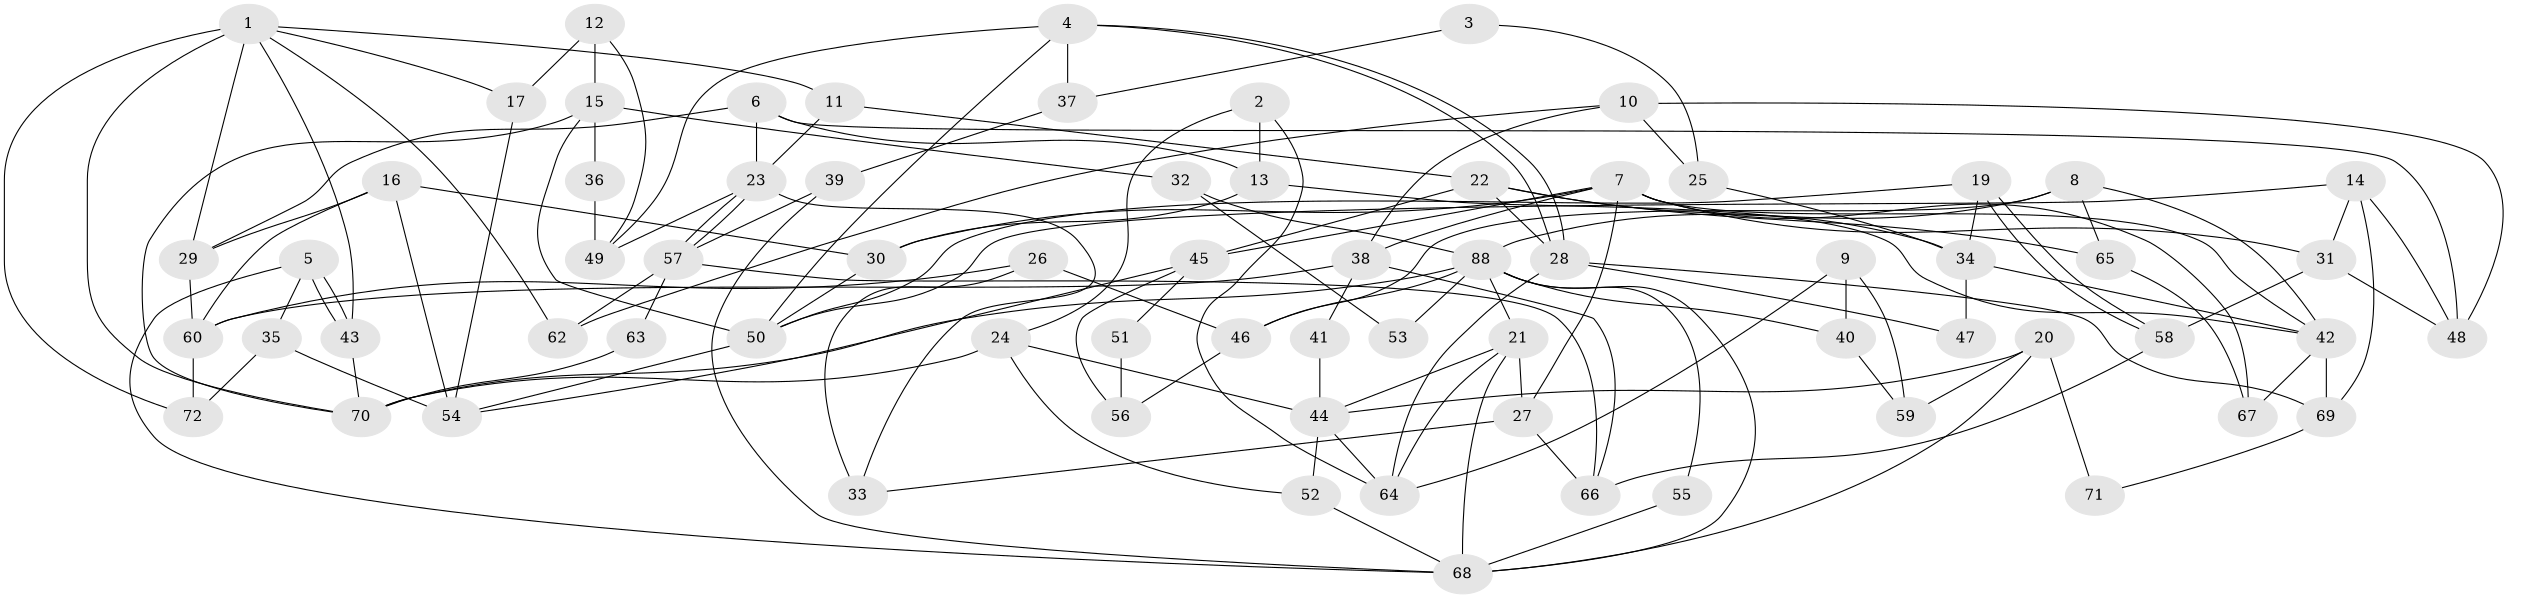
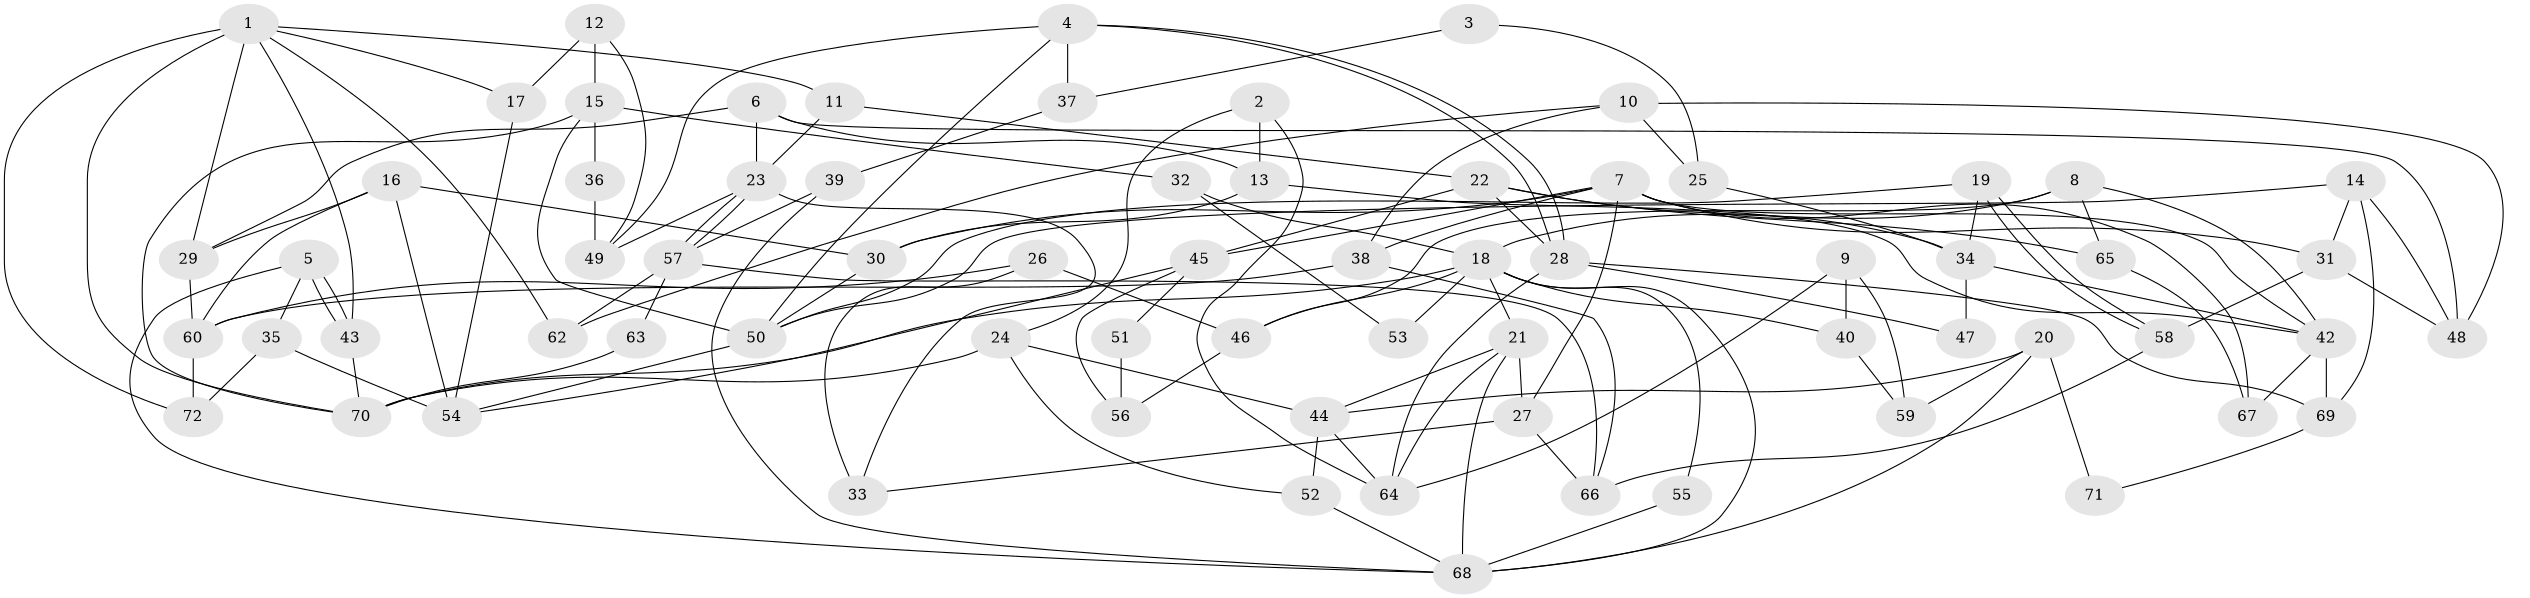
node "88": label "88" -> "18"
node "41": removed
